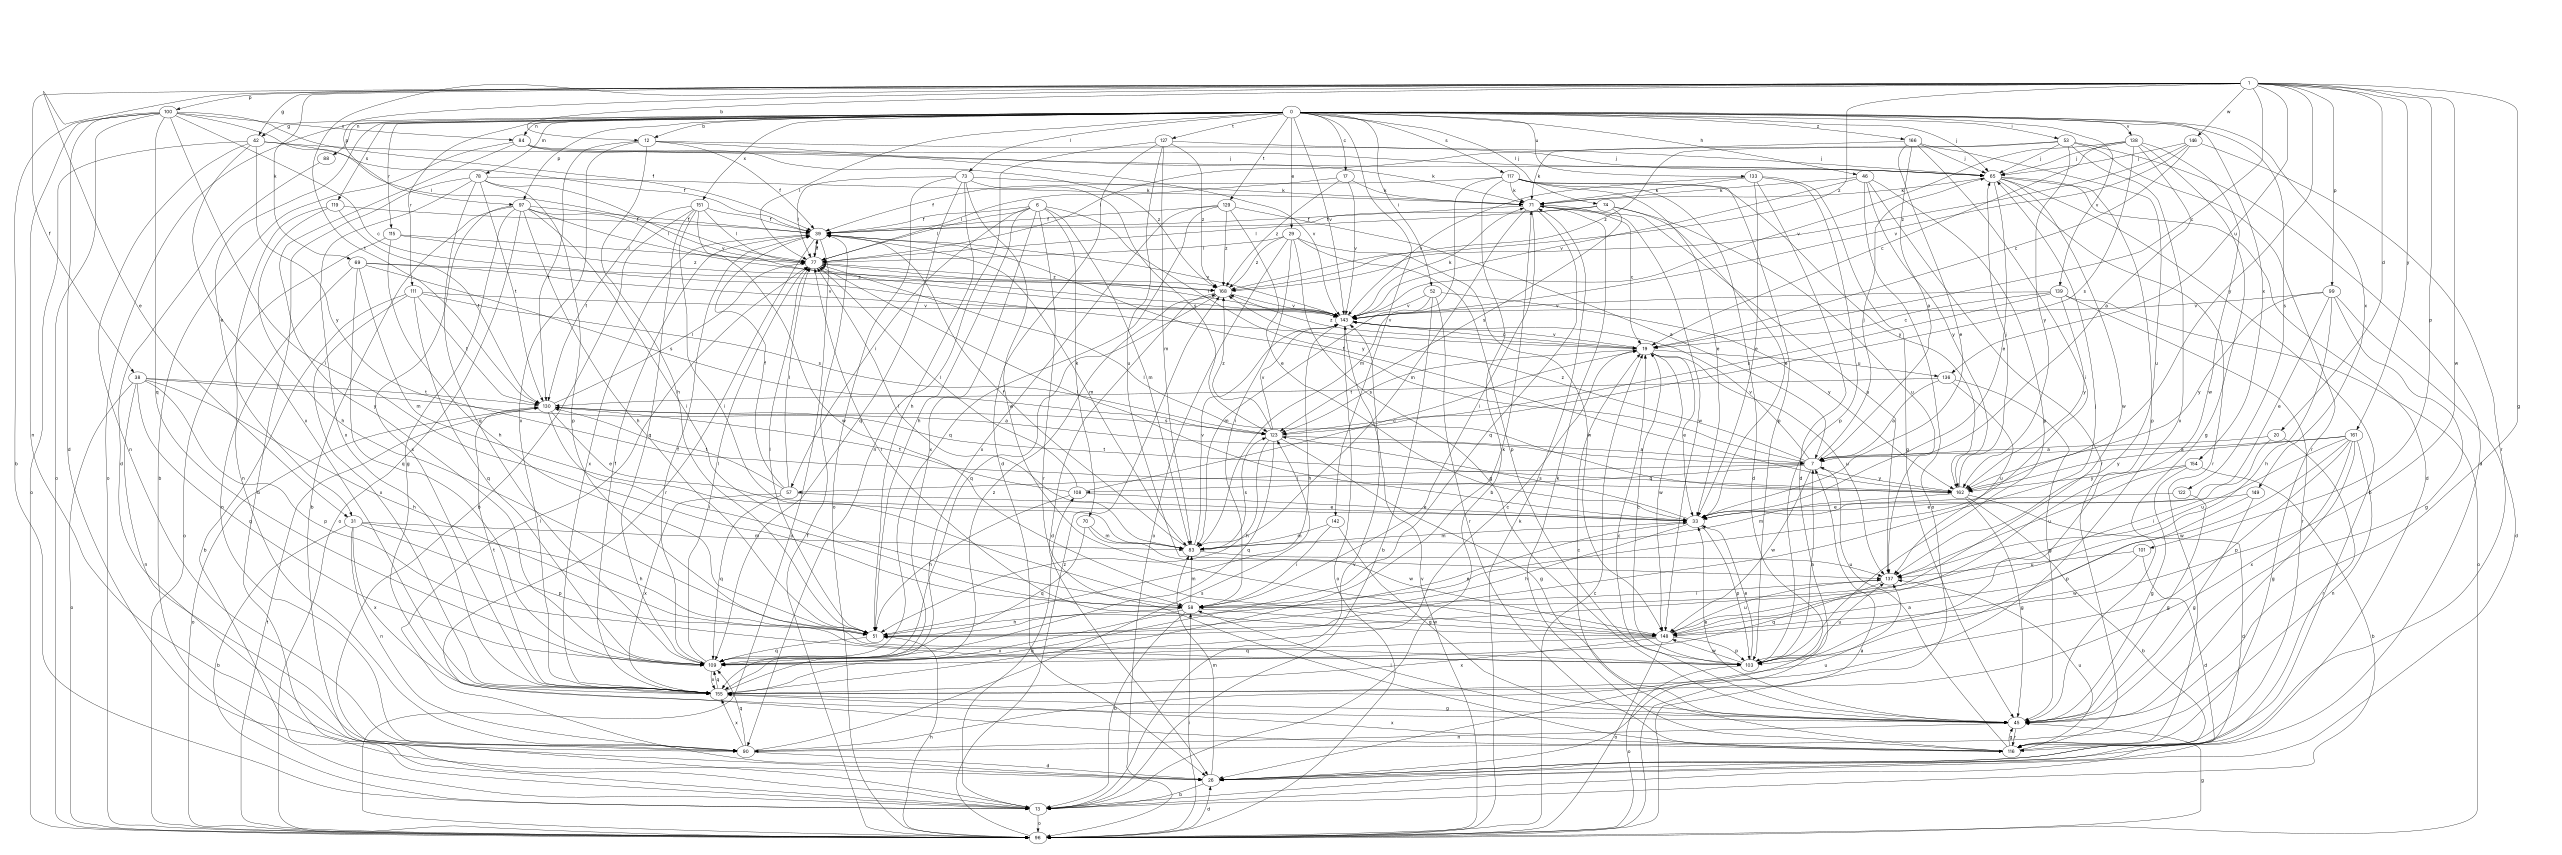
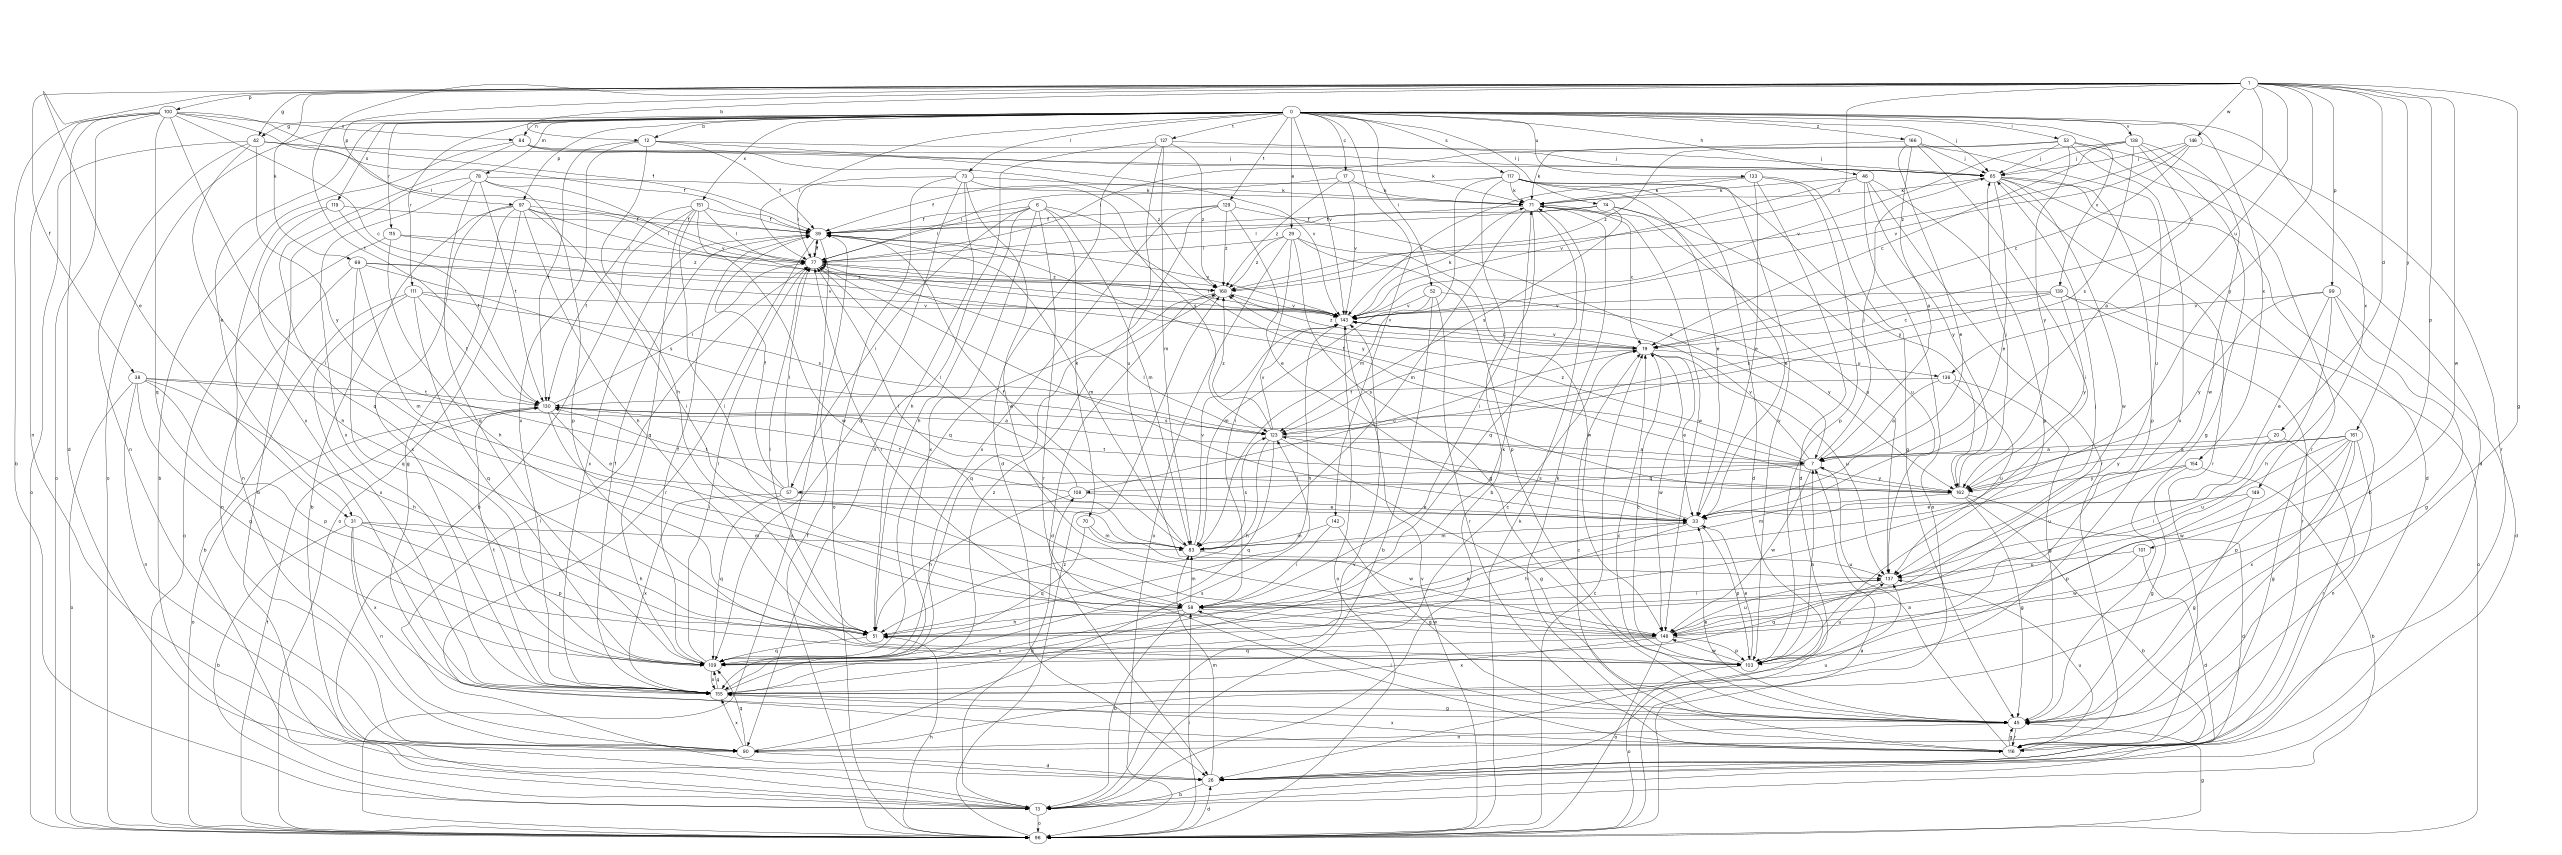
node "88": removed
edge "84" -> "109": label "y" -> "q"
edge "117" -> "103": label "p" -> "v"
node "122": removed
